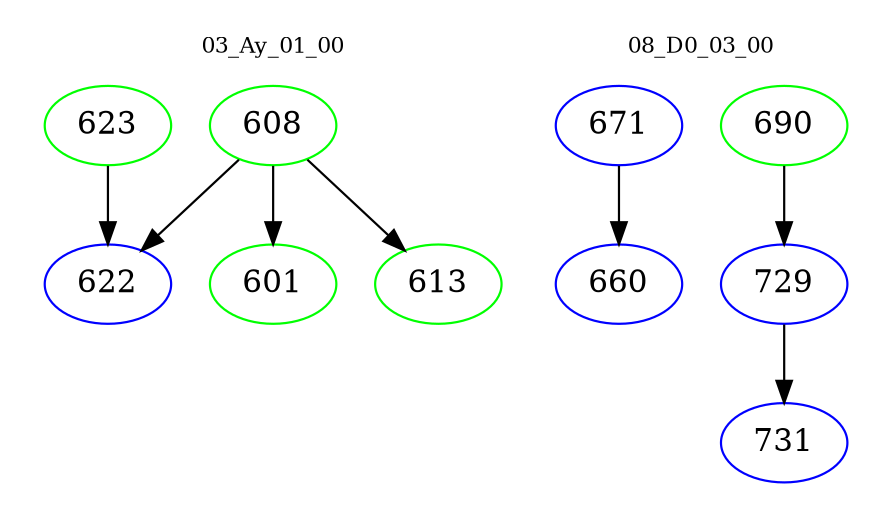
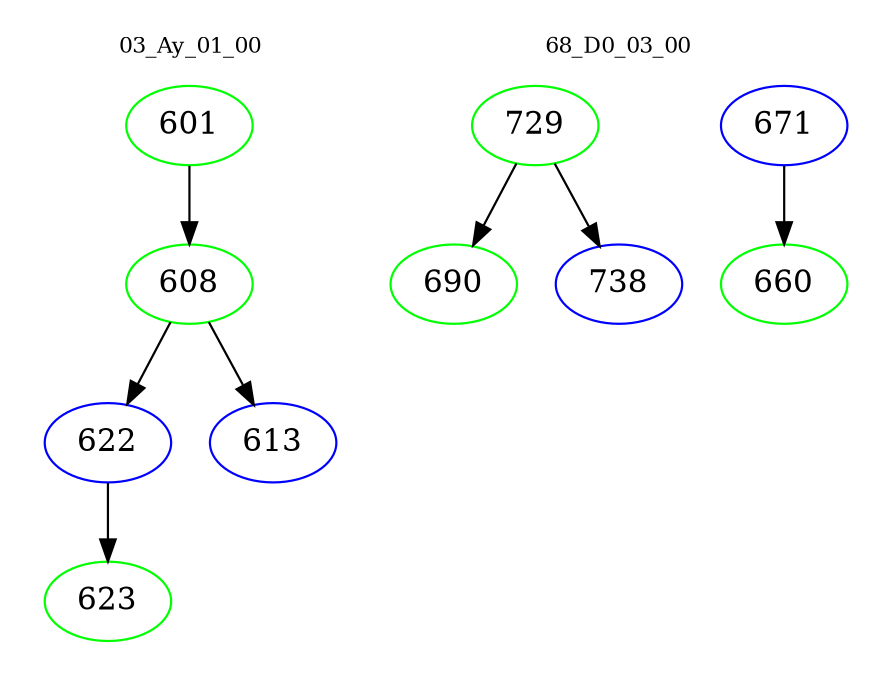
cluster "08_D0_03_00": label "08_D0_03_00" -> "68_D0_03_00"
edge "623" -> "622": reversed
edge "608" -> "601": reversed
edge "690" -> "729": reversed
node "613": color green -> blue
node "660": color blue -> green
node "729": color blue -> green
node "731": label "731" -> "738"
